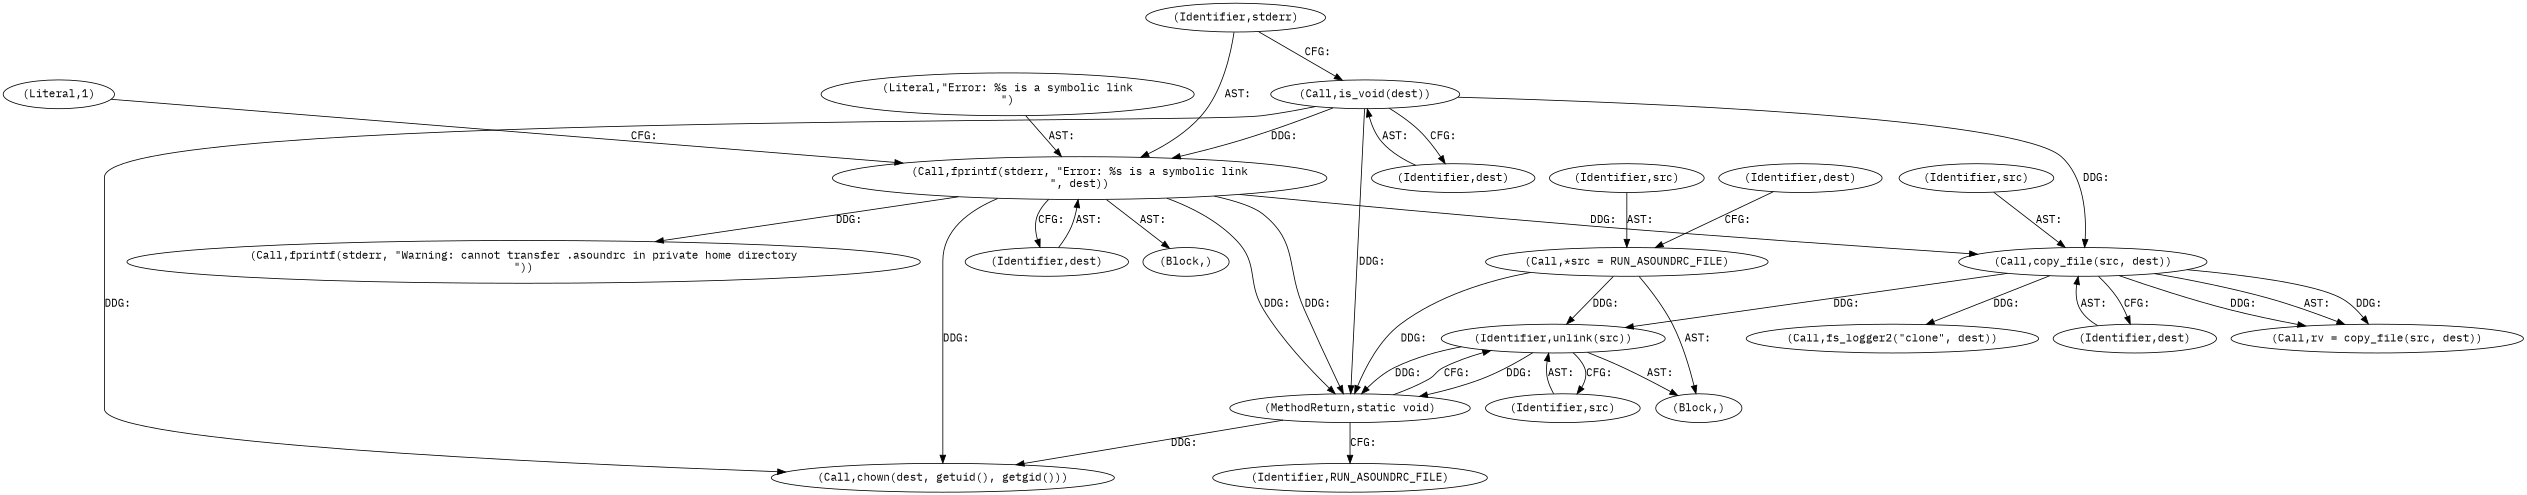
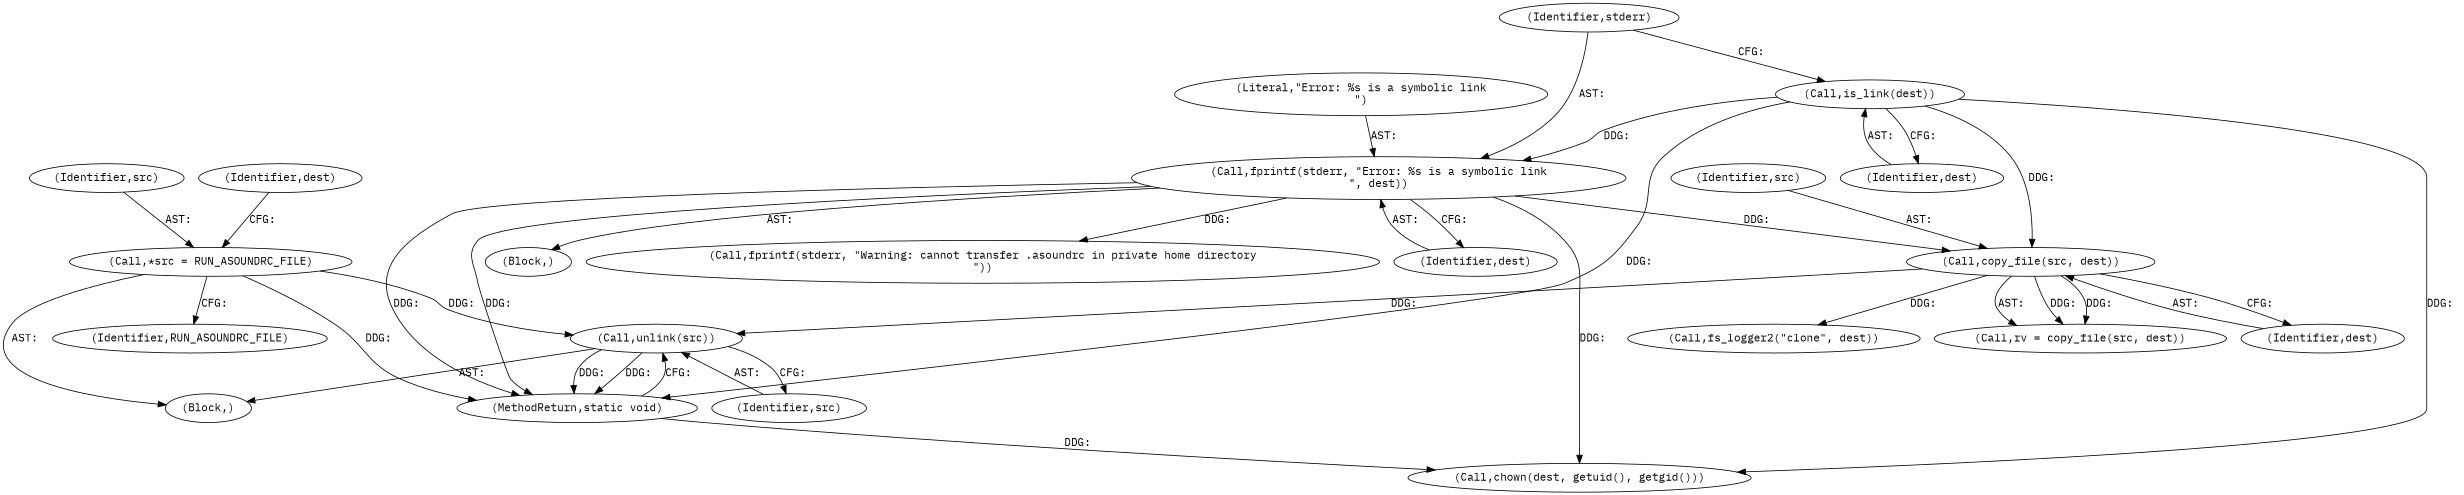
node "(Literal,1)": removed
node "(Call,is_void(dest))": label "(Call,is_void(dest))" -> "(Call,is_link(dest))"
node "(Identifier,unlink(src))": label "(Identifier,unlink(src))" -> "(Call,unlink(src))"
edge "(MethodReturn,static void)" -> "(Identifier,RUN_ASOUNDRC_FILE)": now "(Call,*src = RUN_ASOUNDRC_FILE)" -> "(Identifier,RUN_ASOUNDRC_FILE)"
